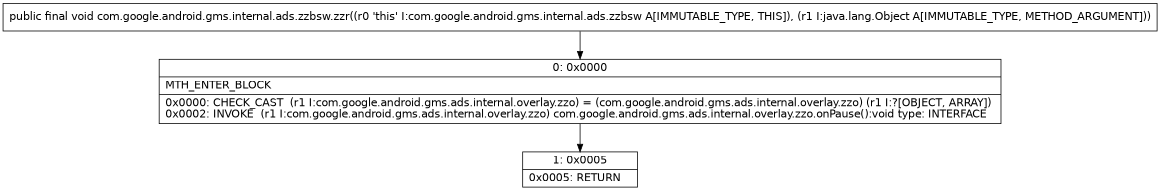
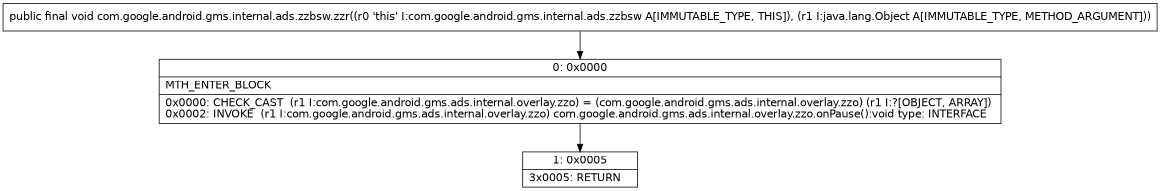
node "1: 0x0005": text "0x0005: RETURN" -> "3x0005: RETURN"
